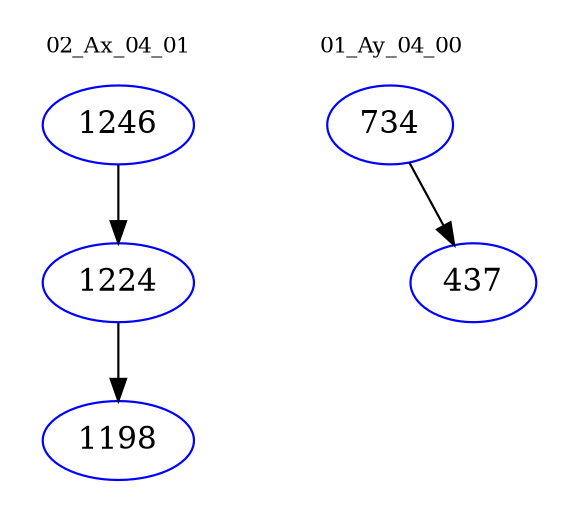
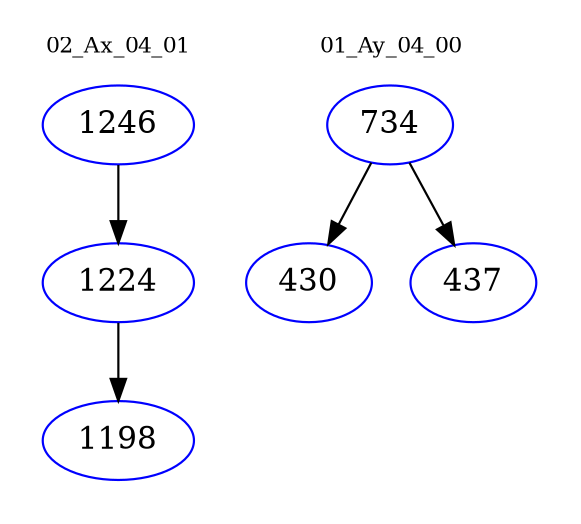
node "430": added
